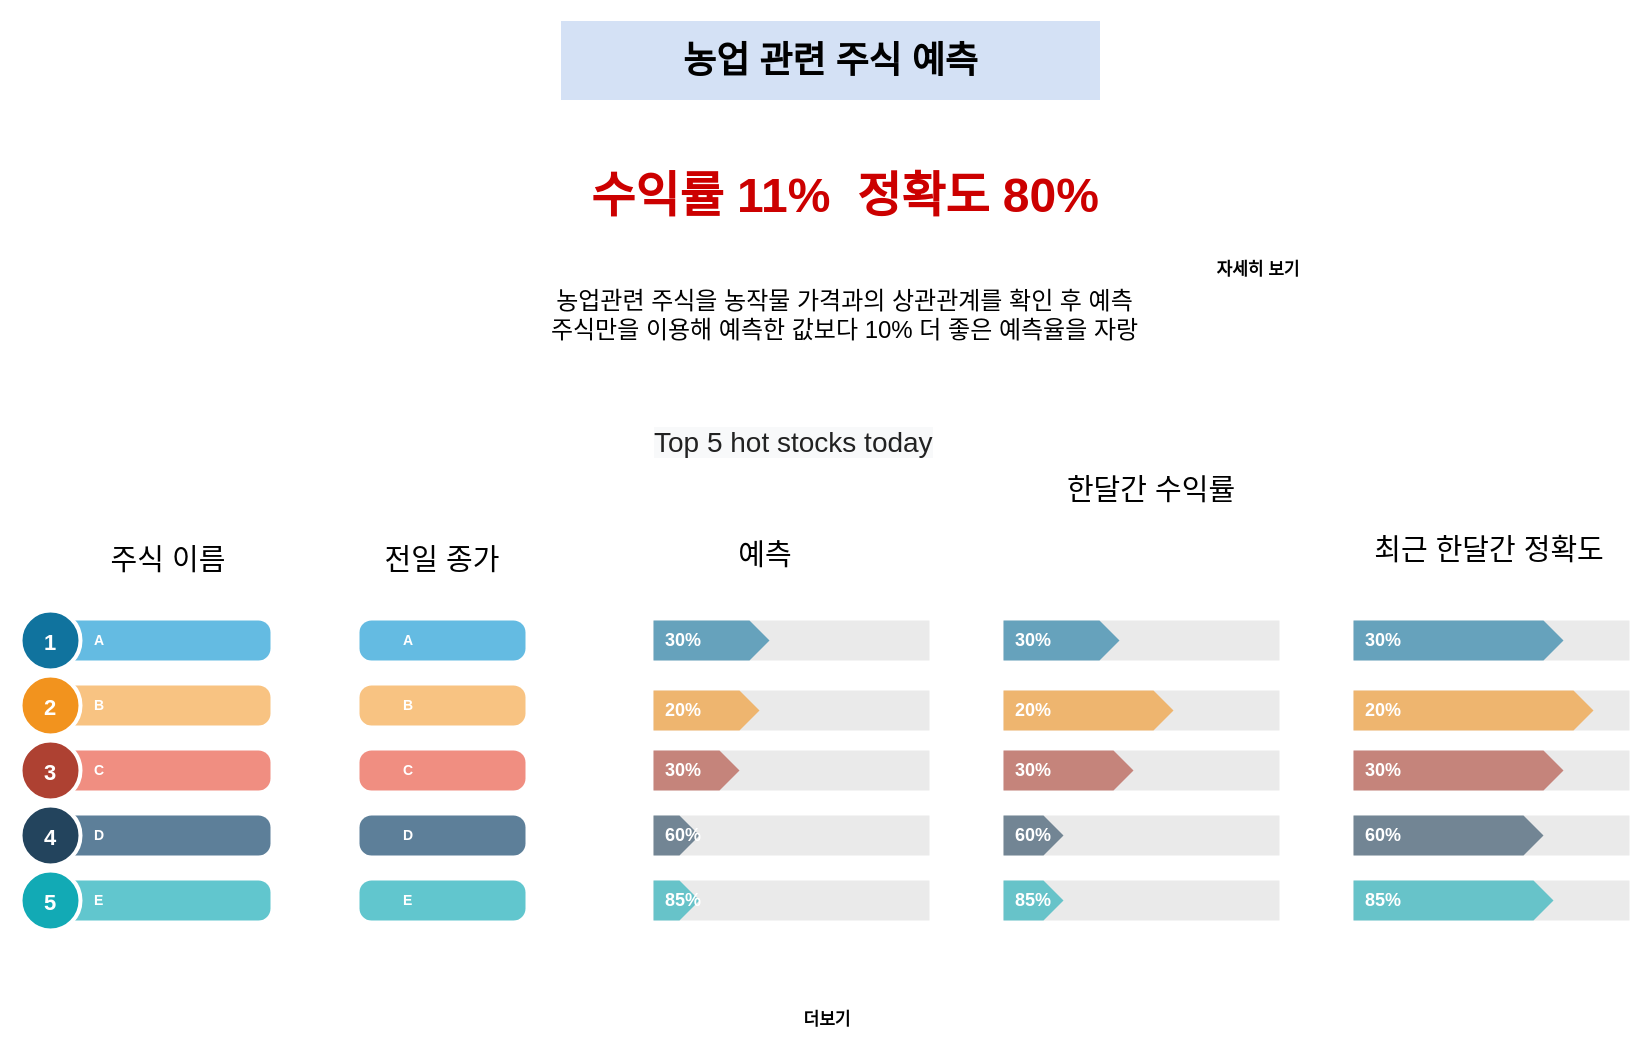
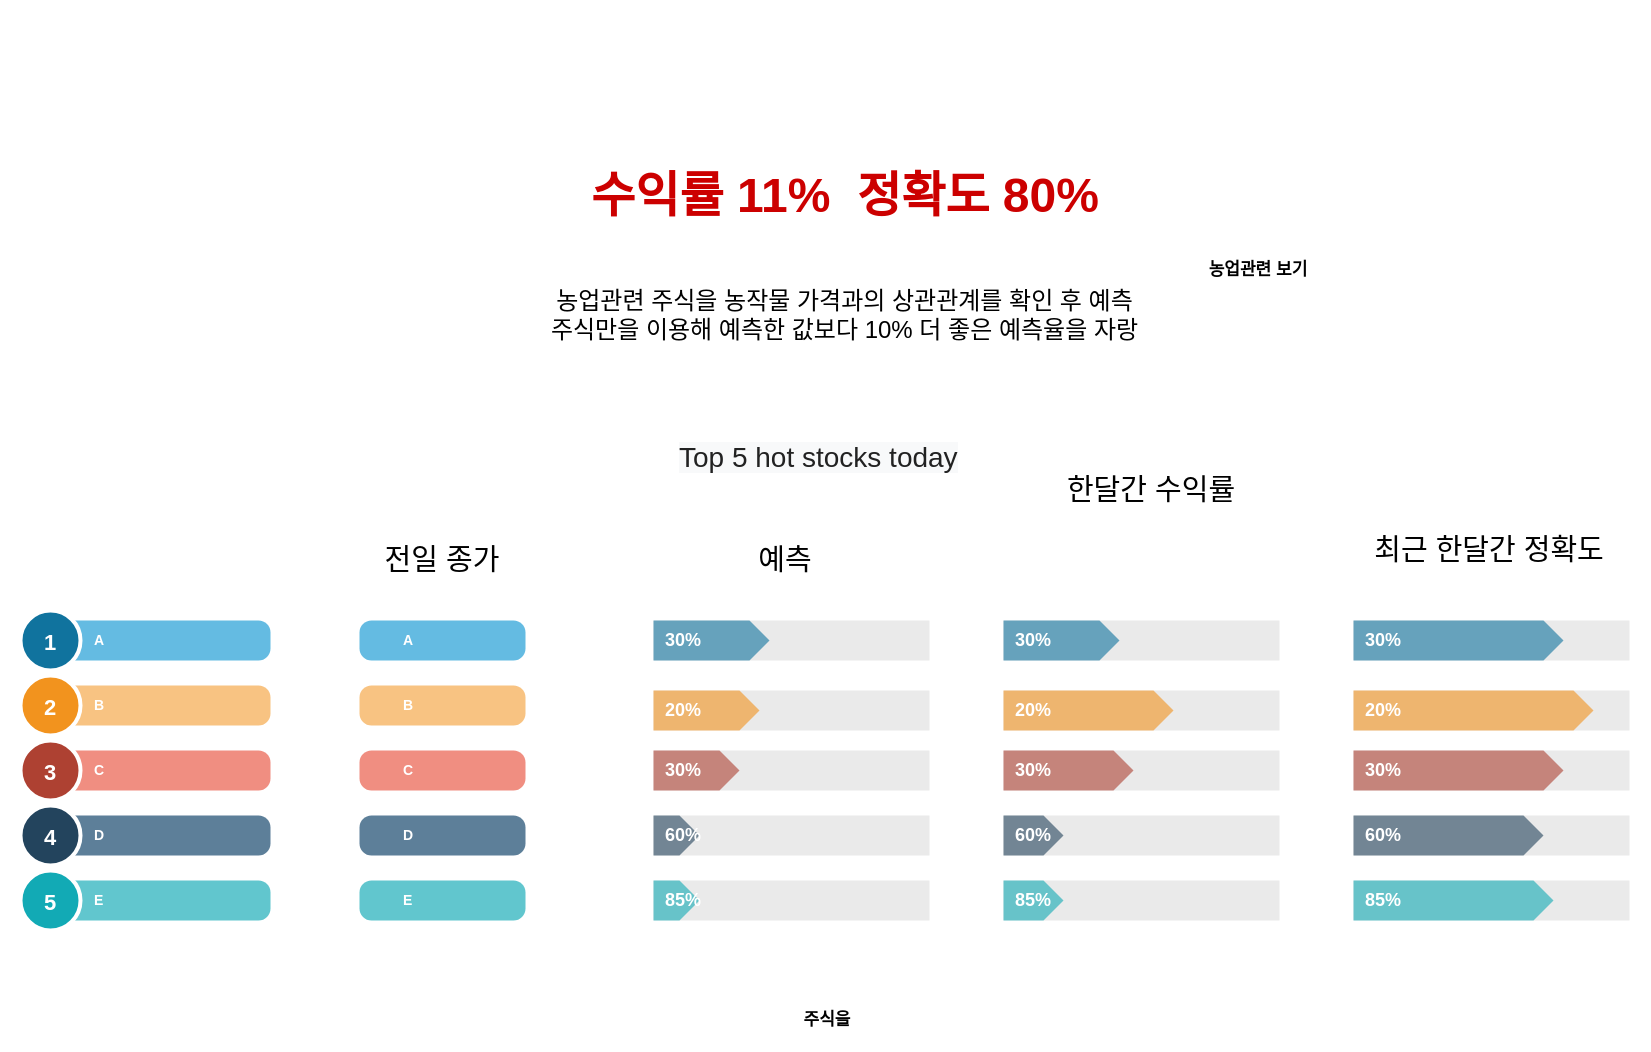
node "농업 관련 주식 예측": removed
node "자세히 보기": label "자세히 보기" -> "농업관련 보기"
node "Top 5 hot stocks today": moved (803, 431) -> (828, 446)
node "예측": moved (766, 556) -> (786, 561)
node "주식 이름": removed
node "더보기": label "더보기" -> "주식을"
